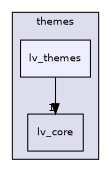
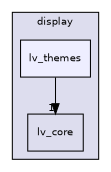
cluster "themes": label "themes" -> "display"
